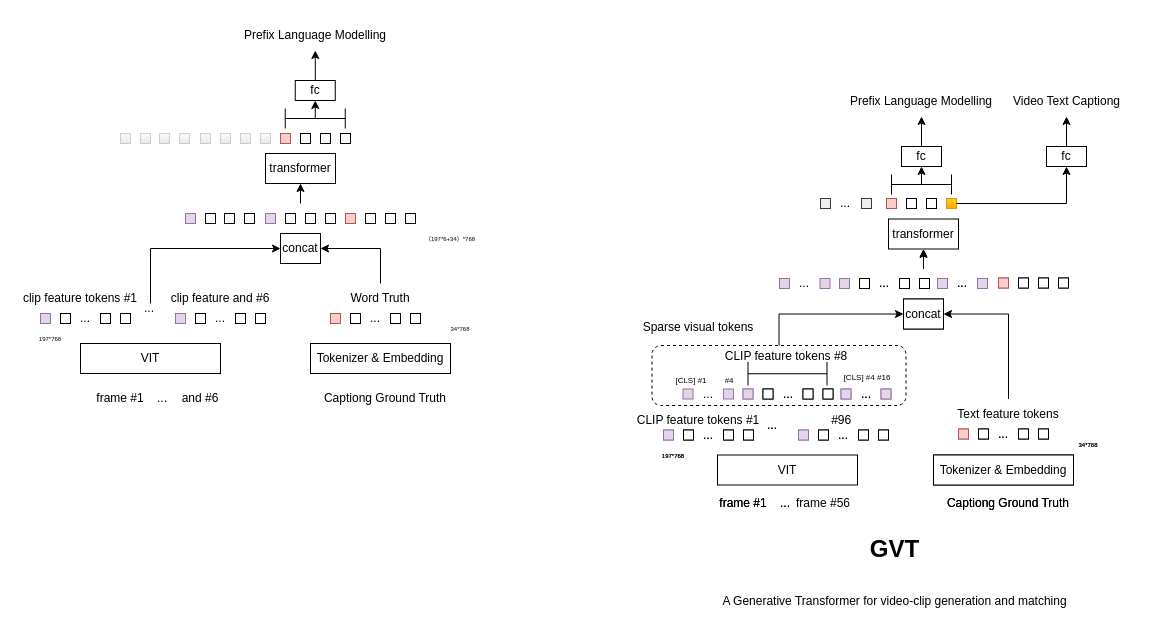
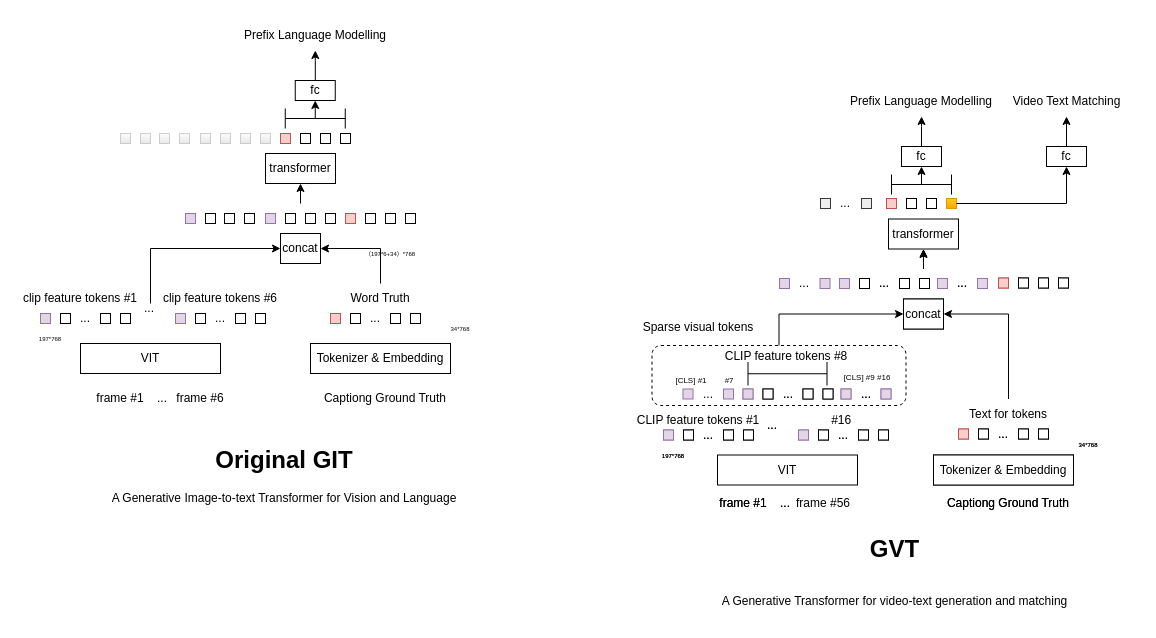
node "Video Text Captiong": label "Video Text Captiong" -> "Video Text Matching"
node "（197*6+34）*768": moved (451, 239) -> (391, 254)
node "clip feature and #6": label "clip feature and #6" -> "clip feature tokens #6"
node "[CLS] #4 #16": label "[CLS] #4 #16" -> "[CLS] #9 #16"
node "#4": label "#4" -> "#7"
node "and #6": label "and #6" -> "frame #6"
node "Text feature tokens": label "Text feature tokens" -> "Text for tokens"
node "#96": label "#96" -> "#16"
node "Original GIT A Generative Image-to-text Transformer for Vision and Language": added
node "GVT A Generative Transformer for video-clip generation and matching": label "GVT A Generative Transformer for video-clip generation and matching" -> "GVT A Generative Transformer for video-text generation and matching"
